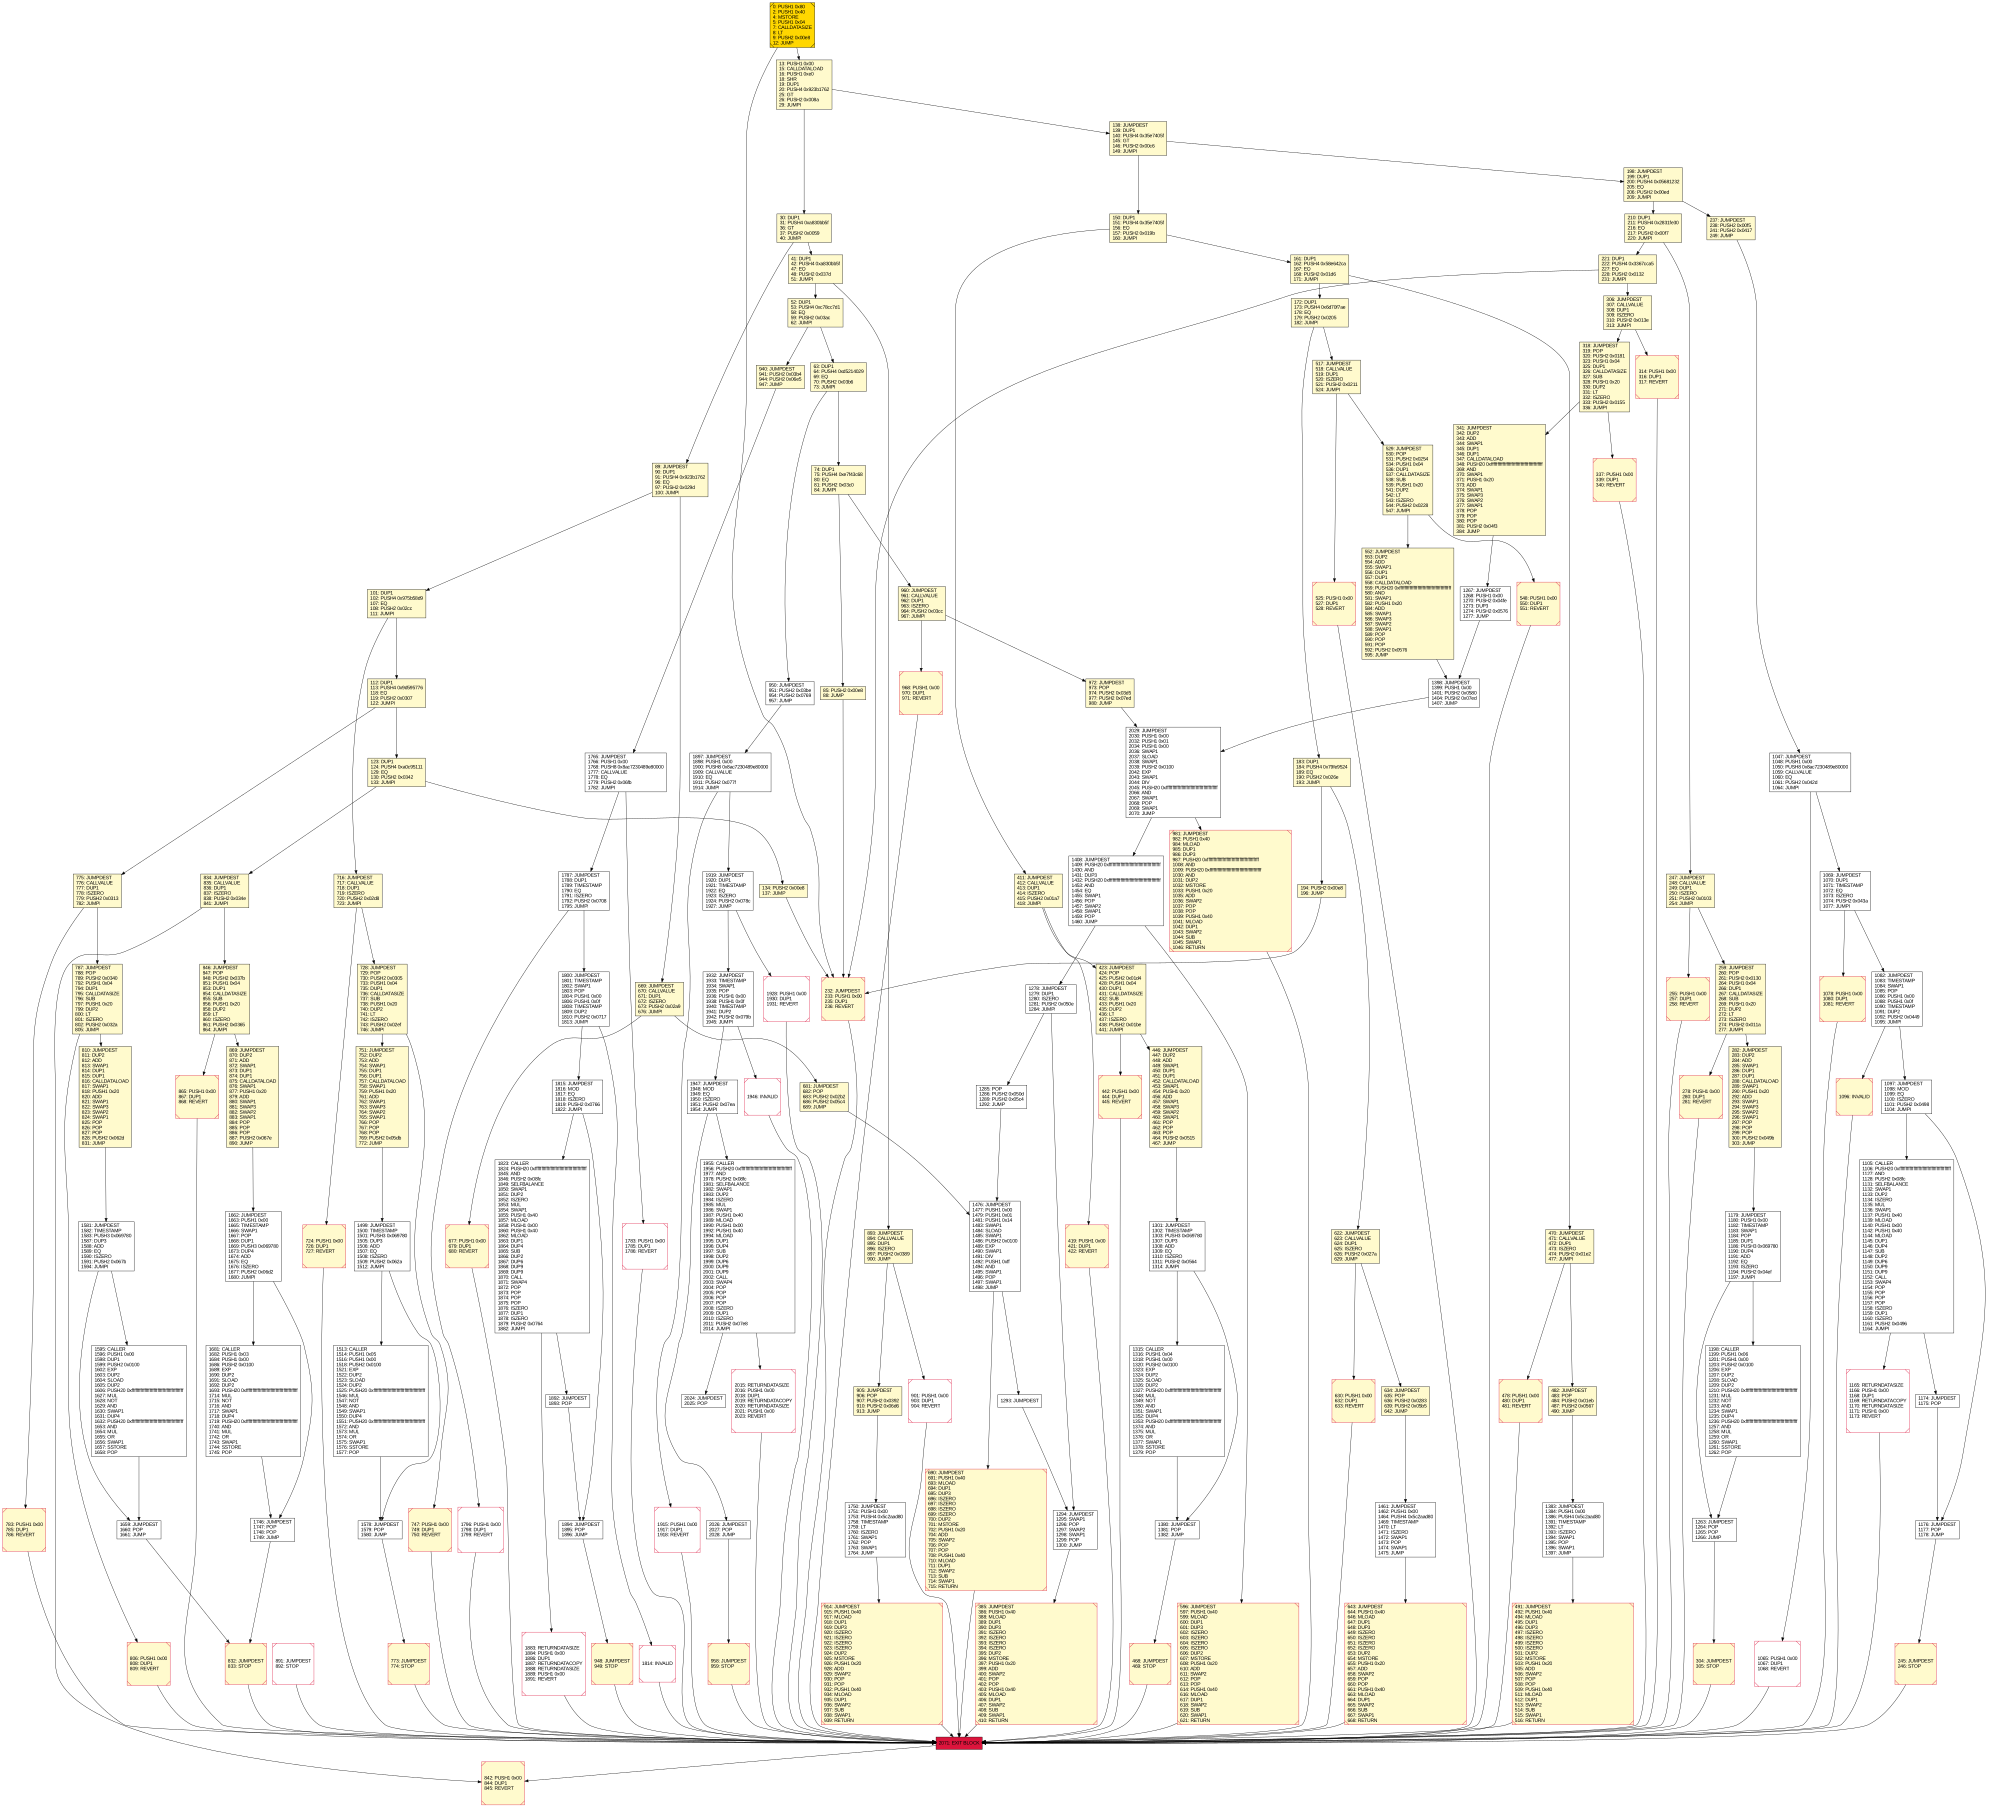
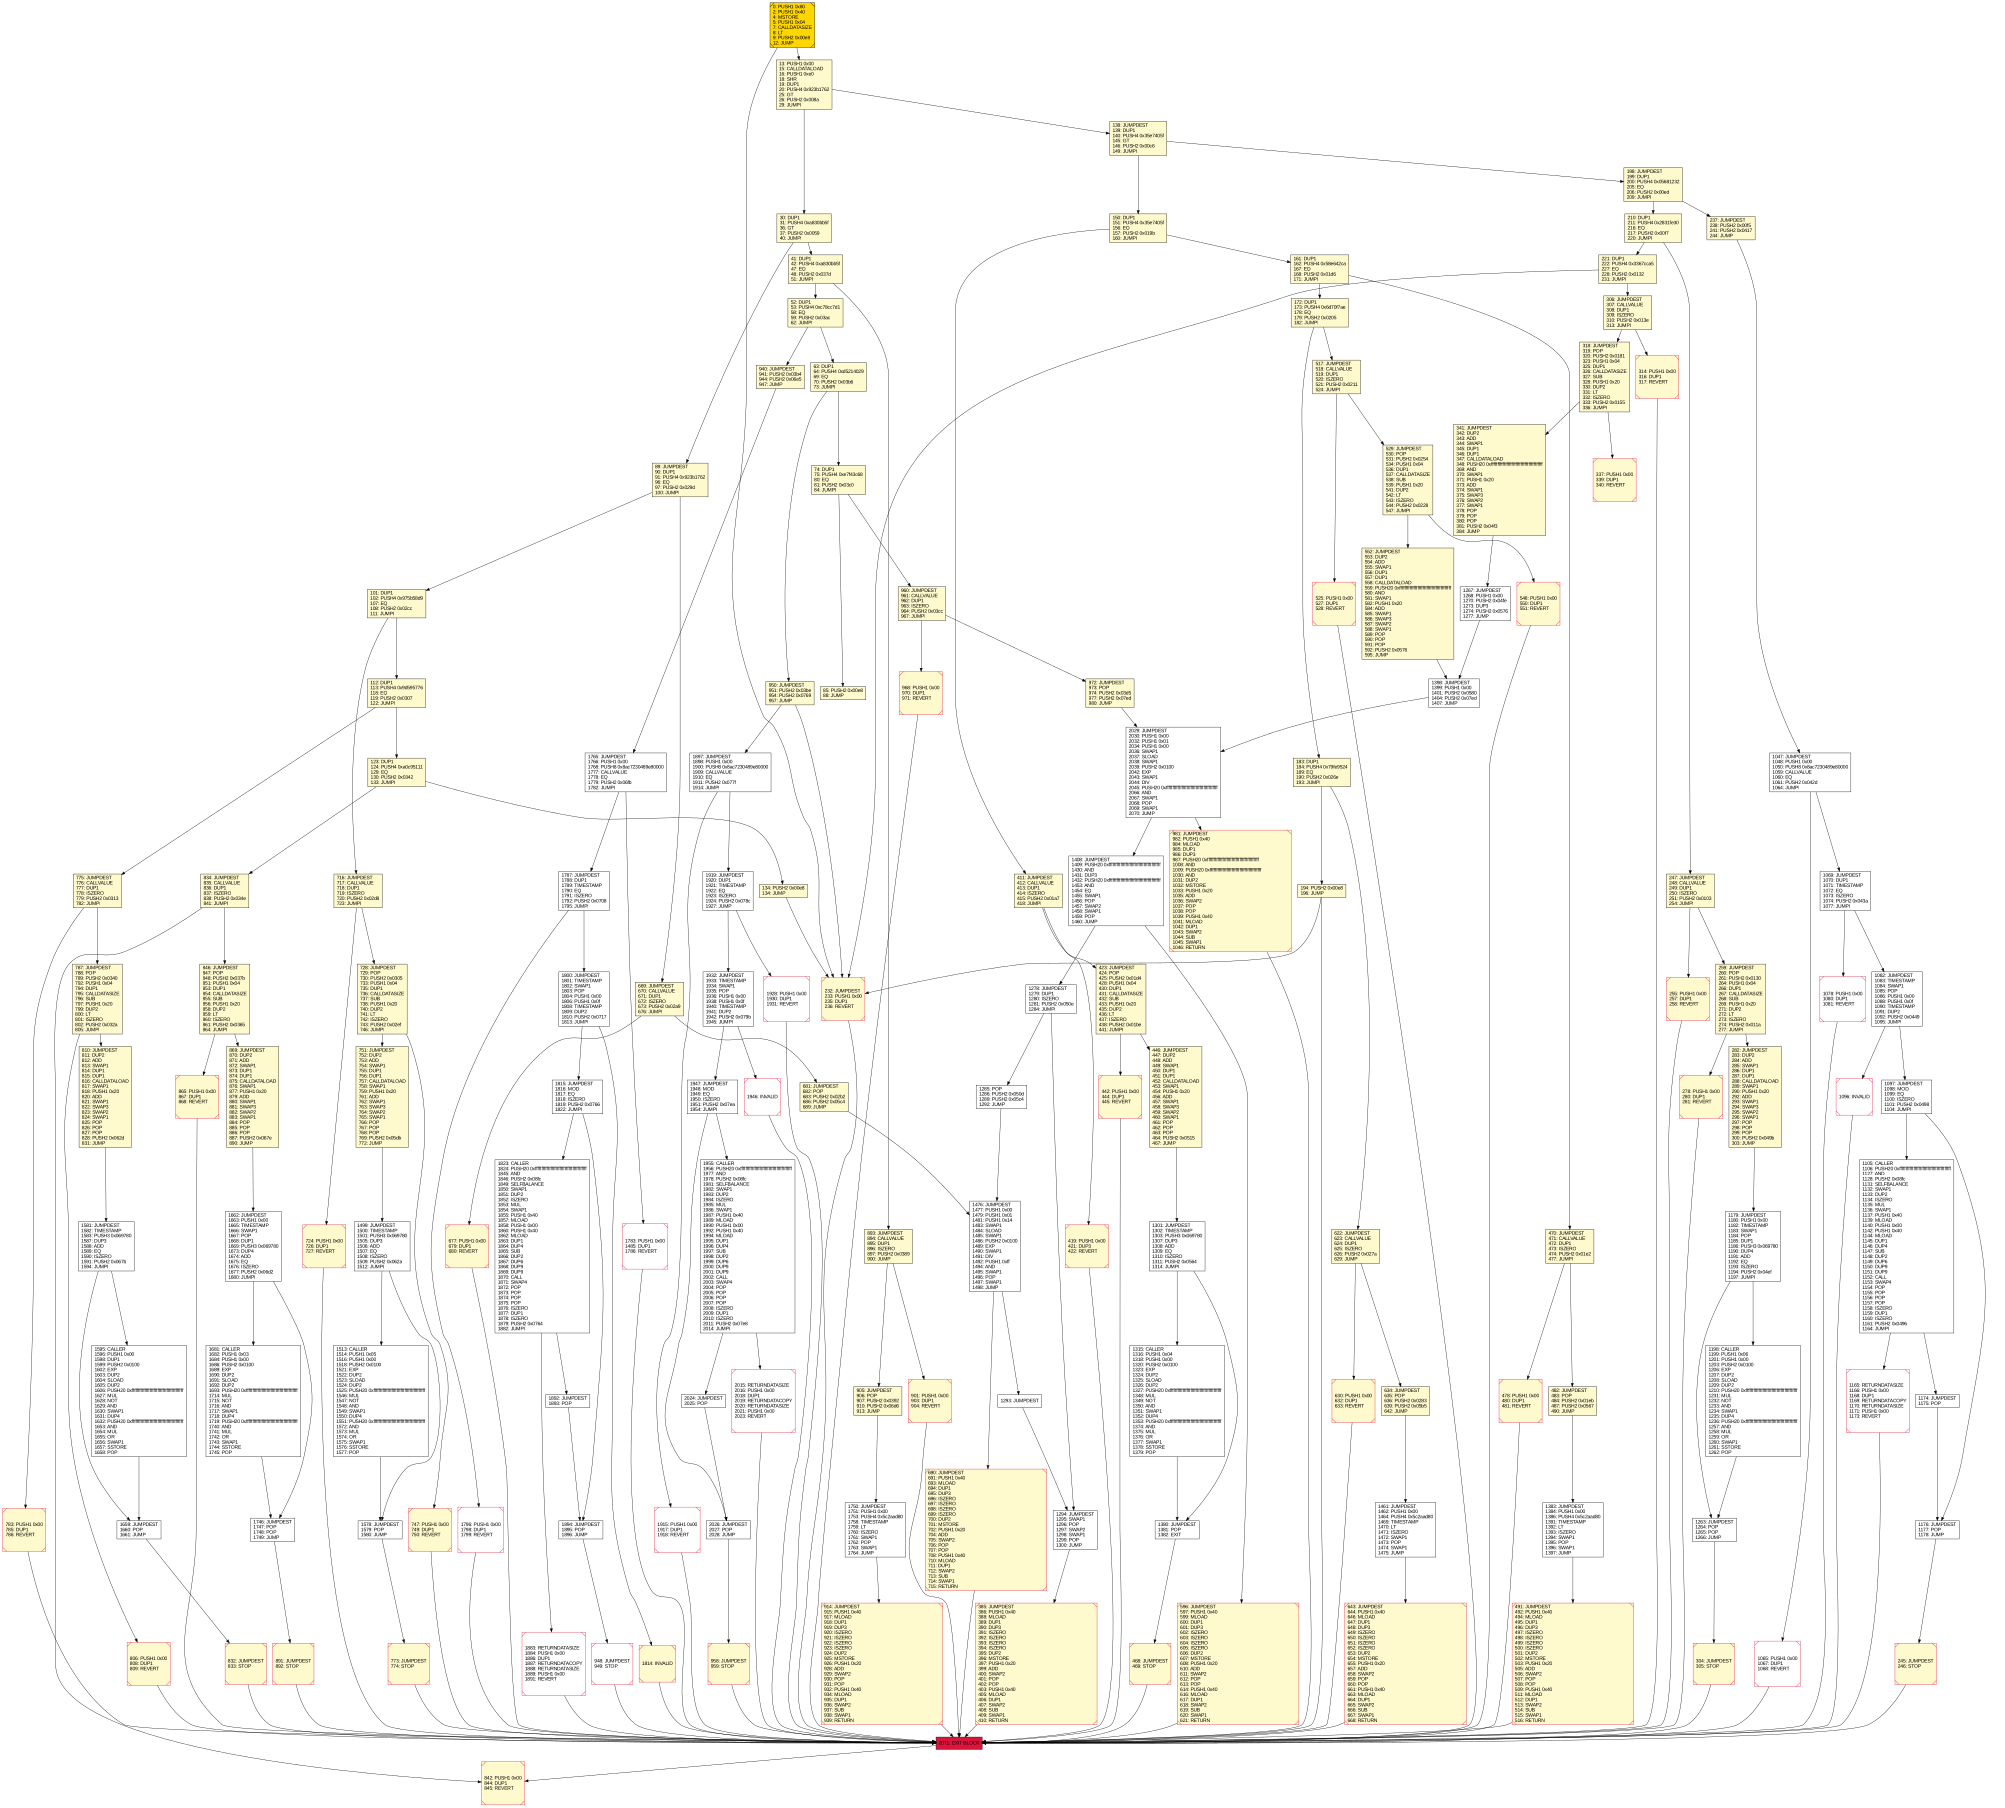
node "237: JUMPDEST 238: PUSH2 0x00f5 241: PUSH2 0x0417 249: JUMP": label "237: JUMPDEST 238: PUSH2 0x00f5 241: PUSH2 0x0417 249: JUMP" -> "237: JUMPDEST 238: PUSH2 0x00f5 241: PUSH2 0x0417 244: JUMP"
node "950: JUMPDEST 951: PUSH2 0x03be 954: PUSH2 0x0769 957: JUMP": fillcolor white -> lemonchiffon
edge "85: PUSH2 0x00e8 88: JUMP" -> "232: JUMPDEST 233: PUSH1 0x00 235: DUP1 236: REVERT": now "950: JUMPDEST 951: PUSH2 0x03be 954: PUSH2 0x0769 957: JUMP" -> "232: JUMPDEST 233: PUSH1 0x00 235: DUP1 236: REVERT"
node "134: PUSH2 0x00e8 137: JUMP": label "134: PUSH2 0x00e8 137: JUMP" -> "134: PUSH2 0x00e8 134: JUMP"
node "1078: PUSH1 0x00 1080: DUP1 1081: REVERT": fillcolor lemonchiffon -> white
node "1096: INVALID": fillcolor lemonchiffon -> white
node "1783: PUSH1 0x00 1785: DUP1 1786: REVERT": label "1783: PUSH1 0x00 1785: DUP1 1786: REVERT" -> "1783: PUSH1 0x00 1485: DUP1 1786: REVERT"
node "419: PUSH1 0x00 421: DUP1 422: REVERT": label "419: PUSH1 0x00 421: DUP1 422: REVERT" -> "419: PUSH1 0x00 421: DUP3 422: REVERT"
node "901: PUSH1 0x00 903: DUP1 904: REVERT": fillcolor white -> lemonchiffon
edge "337: PUSH1 0x00 339: DUP1 340: REVERT" -> "2071: EXIT BLOCK": now "194: PUSH2 0x00e8 196: JUMP" -> "2071: EXIT BLOCK"
edge "2024: JUMPDEST 2025: POP" -> "2026: JUMPDEST 2027: POP 2028: JUMP": added
node "1380: JUMPDEST 1381: POP 1382: JUMP": label "1380: JUMPDEST 1381: POP 1382: JUMP" -> "1380: JUMPDEST 1381: POP 1382: EXIT"
edge "1746: JUMPDEST 1747: POP 1748: POP 1749: JUMP" -> "832: JUMPDEST 833: STOP": now "1746: JUMPDEST 1747: POP 1748: POP 1749: JUMP" -> "891: JUMPDEST 892: STOP"
node "891: JUMPDEST 892: STOP": fillcolor white -> lemonchiffon
node "948: JUMPDEST 949: STOP": fillcolor lemonchiffon -> white
node "1814: INVALID": fillcolor white -> lemonchiffon
